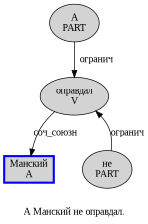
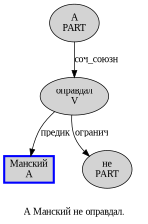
edge "А PART" -> "оправдал V": label "огранич" -> "соч_союзн"
edge "не PART" -> "оправдал V": reversed
edge "оправдал V" -> "Манский A": label "соч_союзн" -> "предик"
